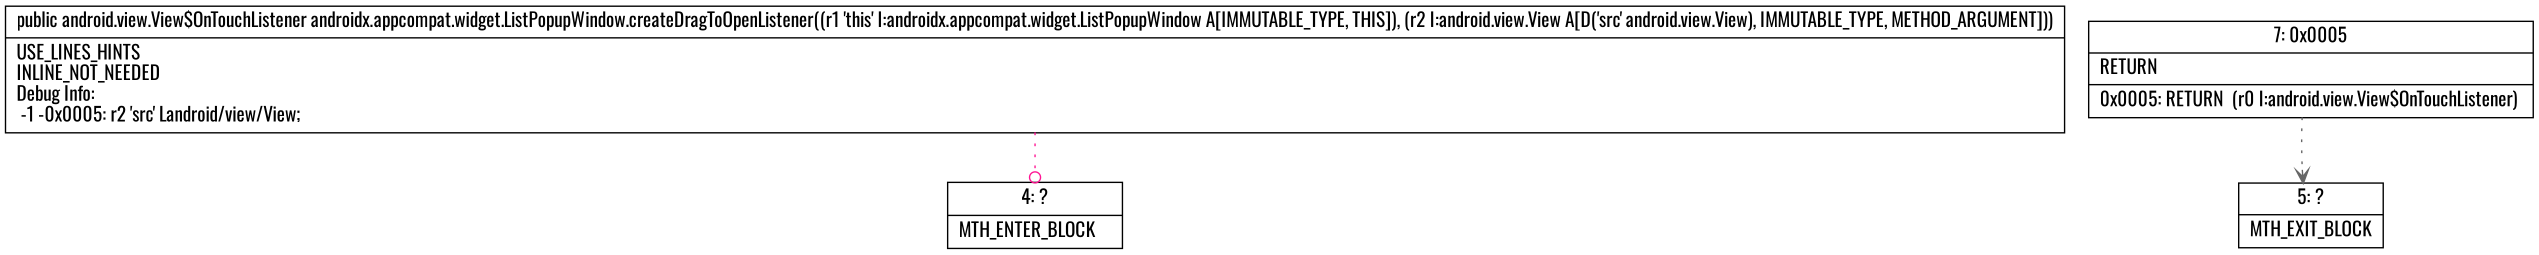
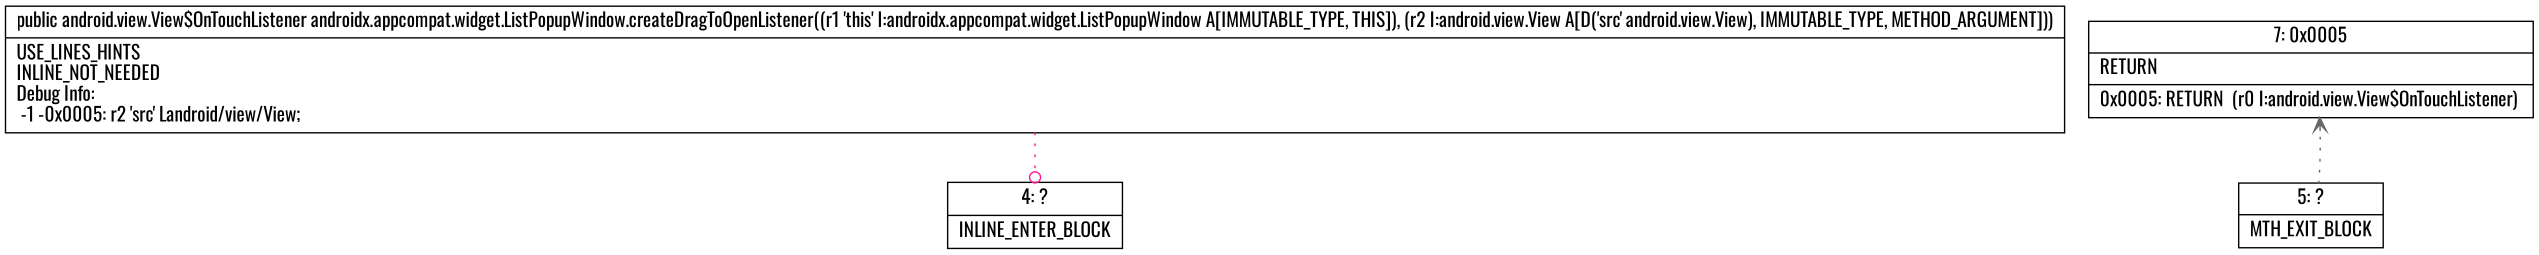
edge "7: 0x0005" -> "5: ?": reversed
node "4: ?": text "MTH_ENTER_BLOCK" -> "INLINE_ENTER_BLOCK"
